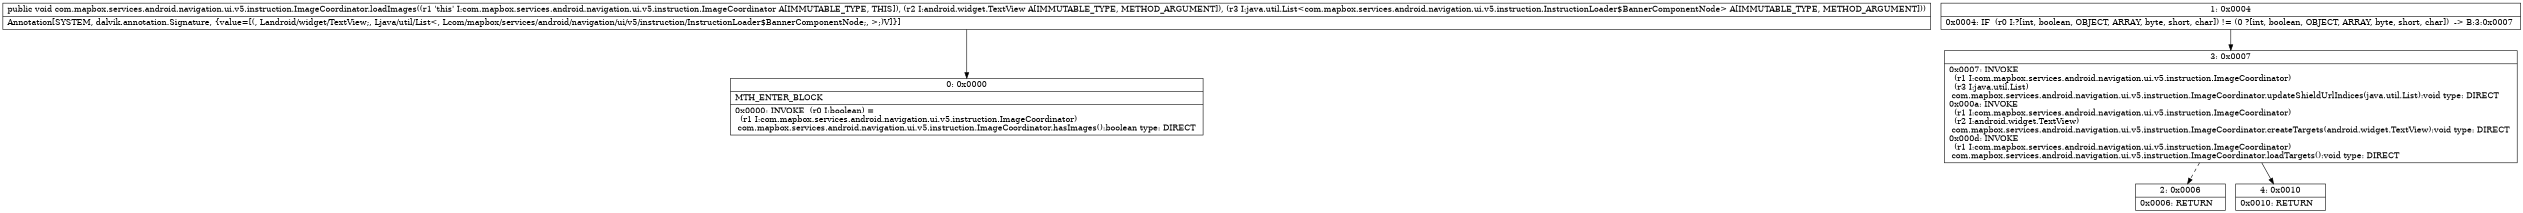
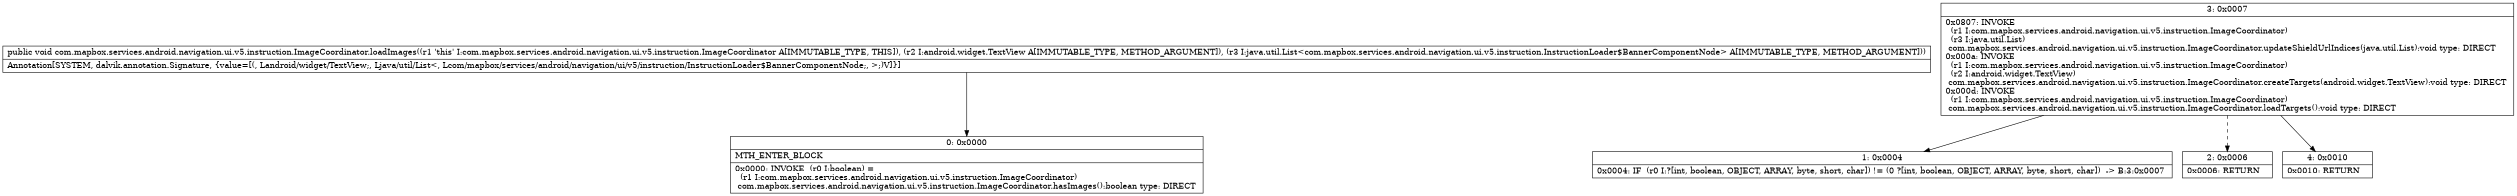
edge "1: 0x0004" -> "3: 0x0007": reversed
node "3: 0x0007": text "0x0007: INVOKE" -> "0x0807: INVOKE"
